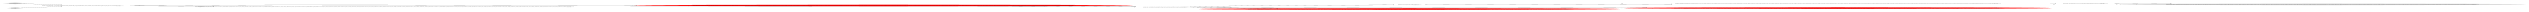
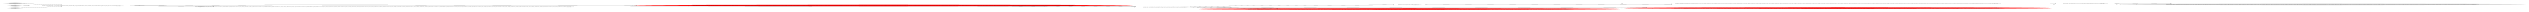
node "testSearchCaching['0', '1', '0']": added
